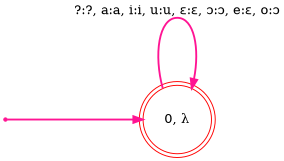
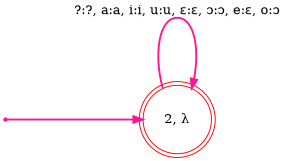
node "0, λ": label "0, λ" -> "2, λ"
